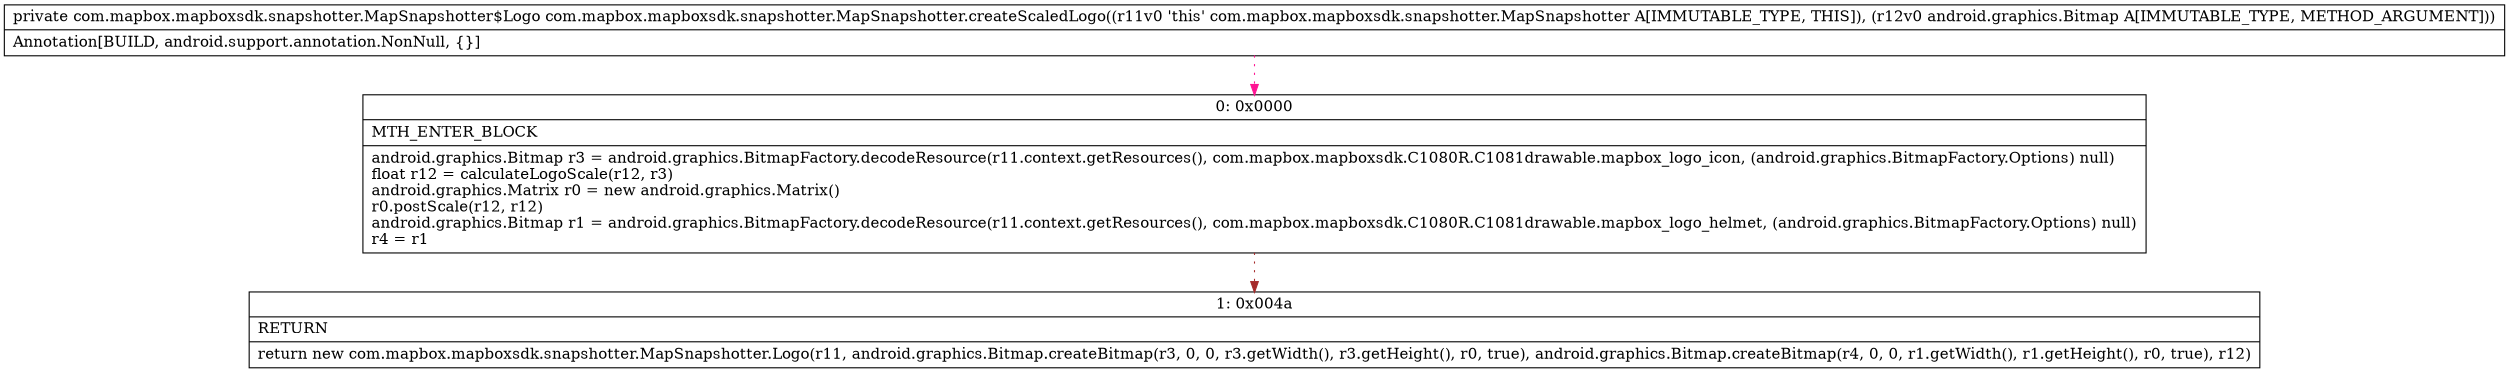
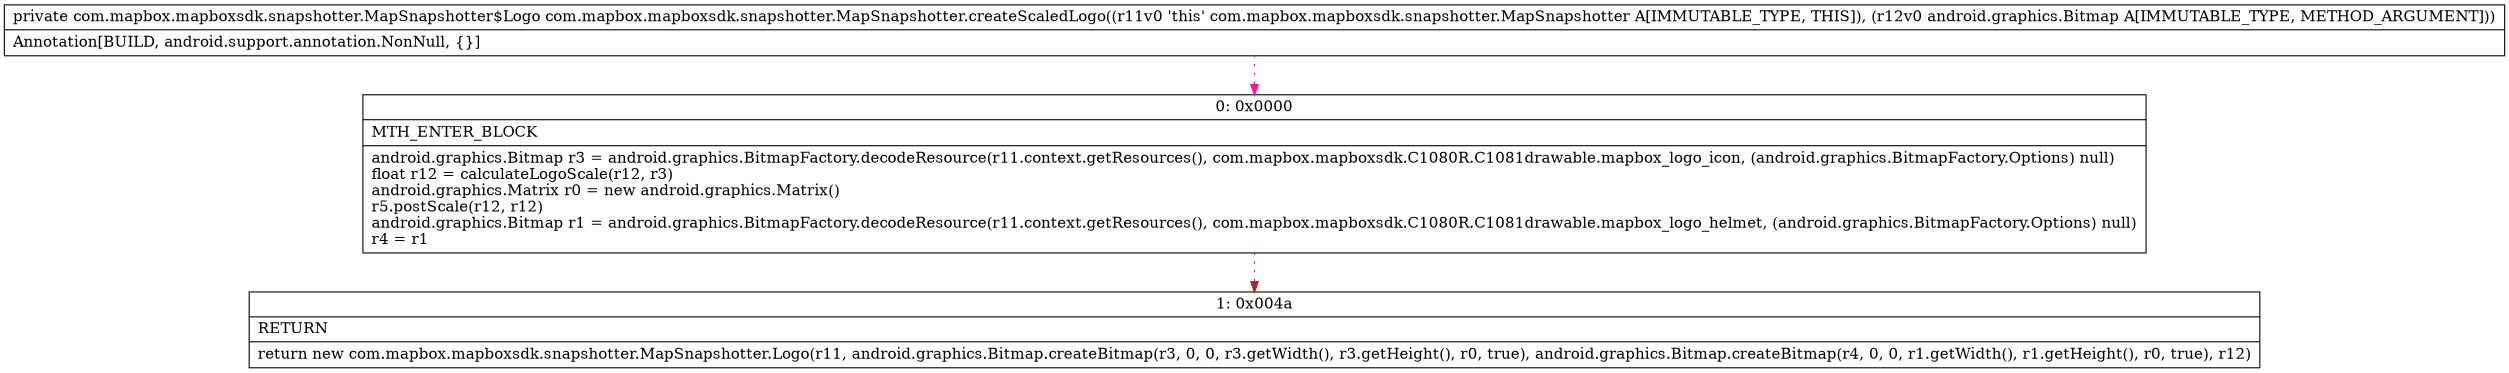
node "0: 0x0000": text "r0.postScale(r12, r12)" -> "r5.postScale(r12, r12)"
